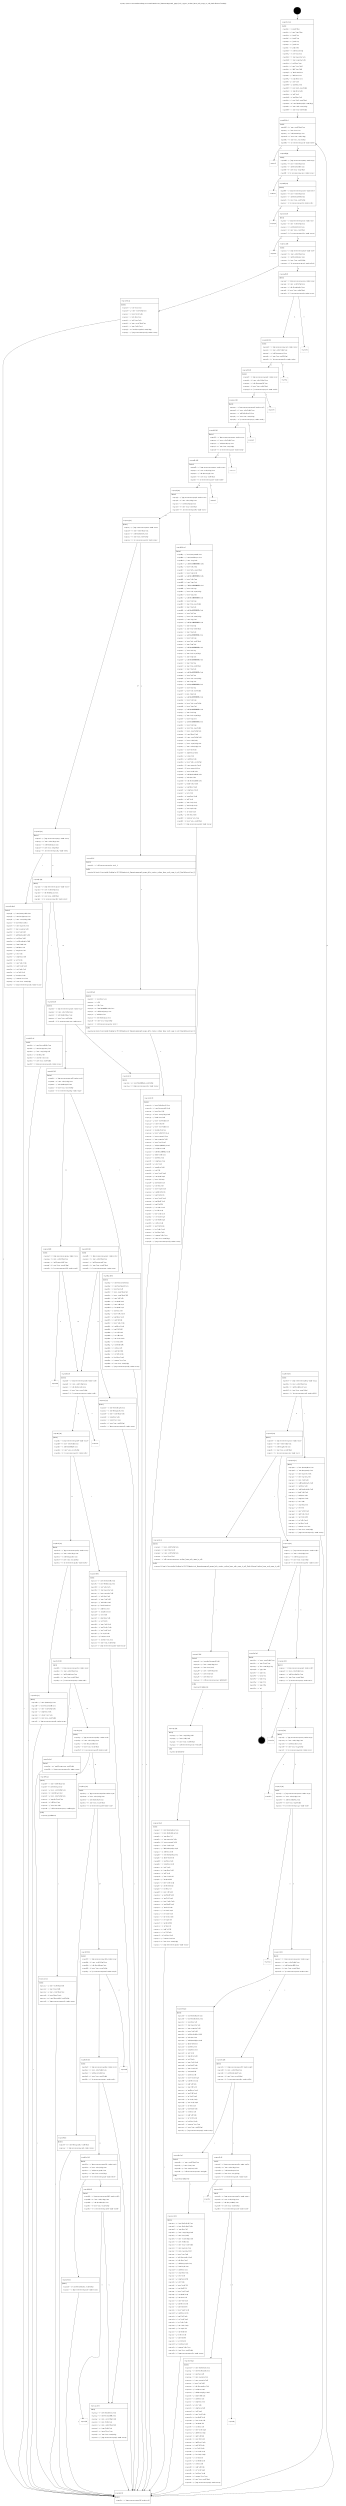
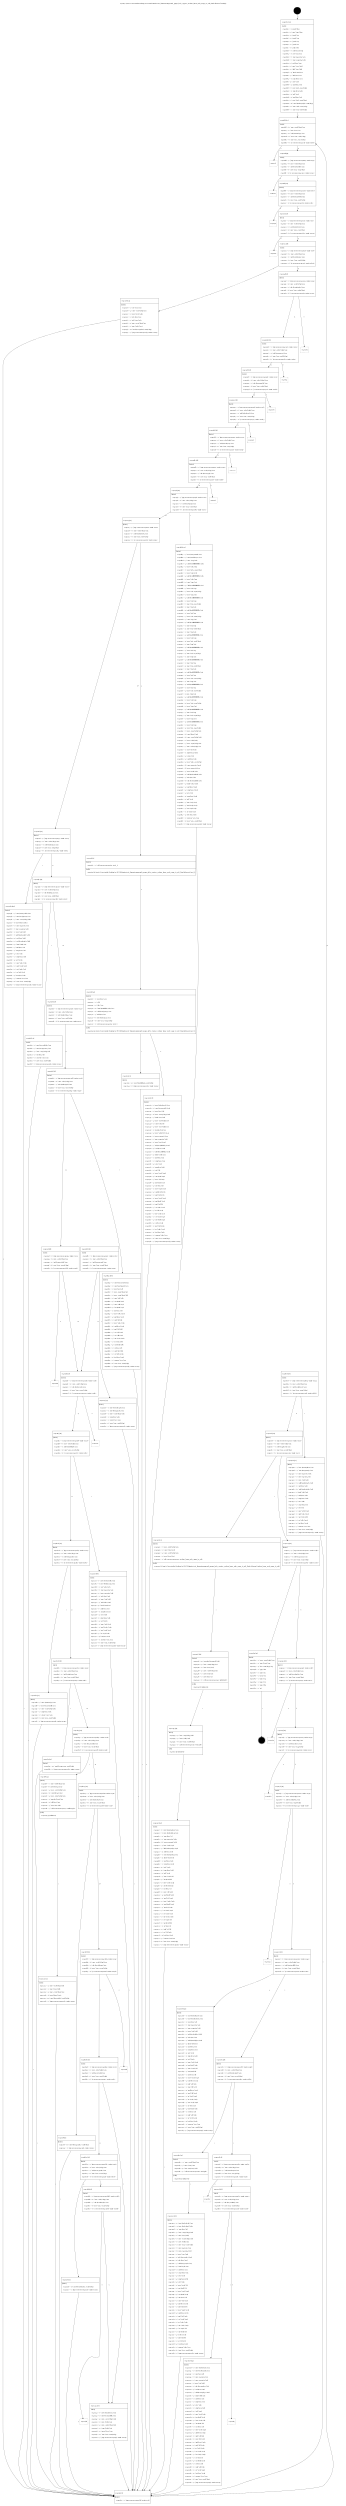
edge "0x401a67 [28]" -> "0x40253a [15]": now "0x4022fe [40]" -> "0x40253a [15]"
